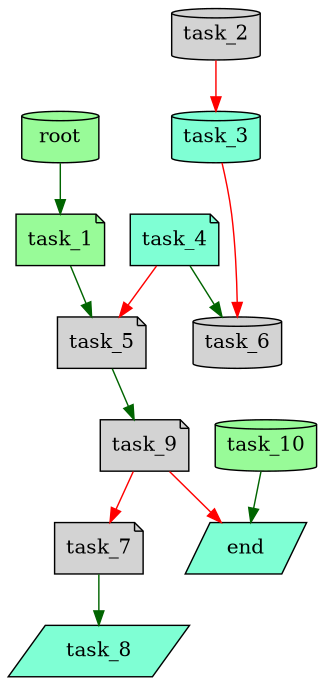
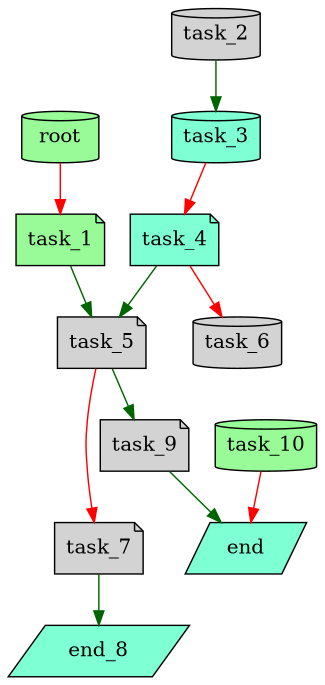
edge "task_2" -> "task_3": color red -> darkgreen
edge "root" -> "task_1": color darkgreen -> red
edge "task_3" -> "task_6": now "task_3" -> "task_4"
edge "task_4" -> "task_5": color red -> darkgreen
edge "task_4" -> "task_6": color darkgreen -> red
edge "task_9" -> "task_7": now "task_5" -> "task_7"
edge "task_10" -> "end": color darkgreen -> red
edge "task_9" -> "end": color red -> darkgreen
node "task_8": label "task_8" -> "end_8"
